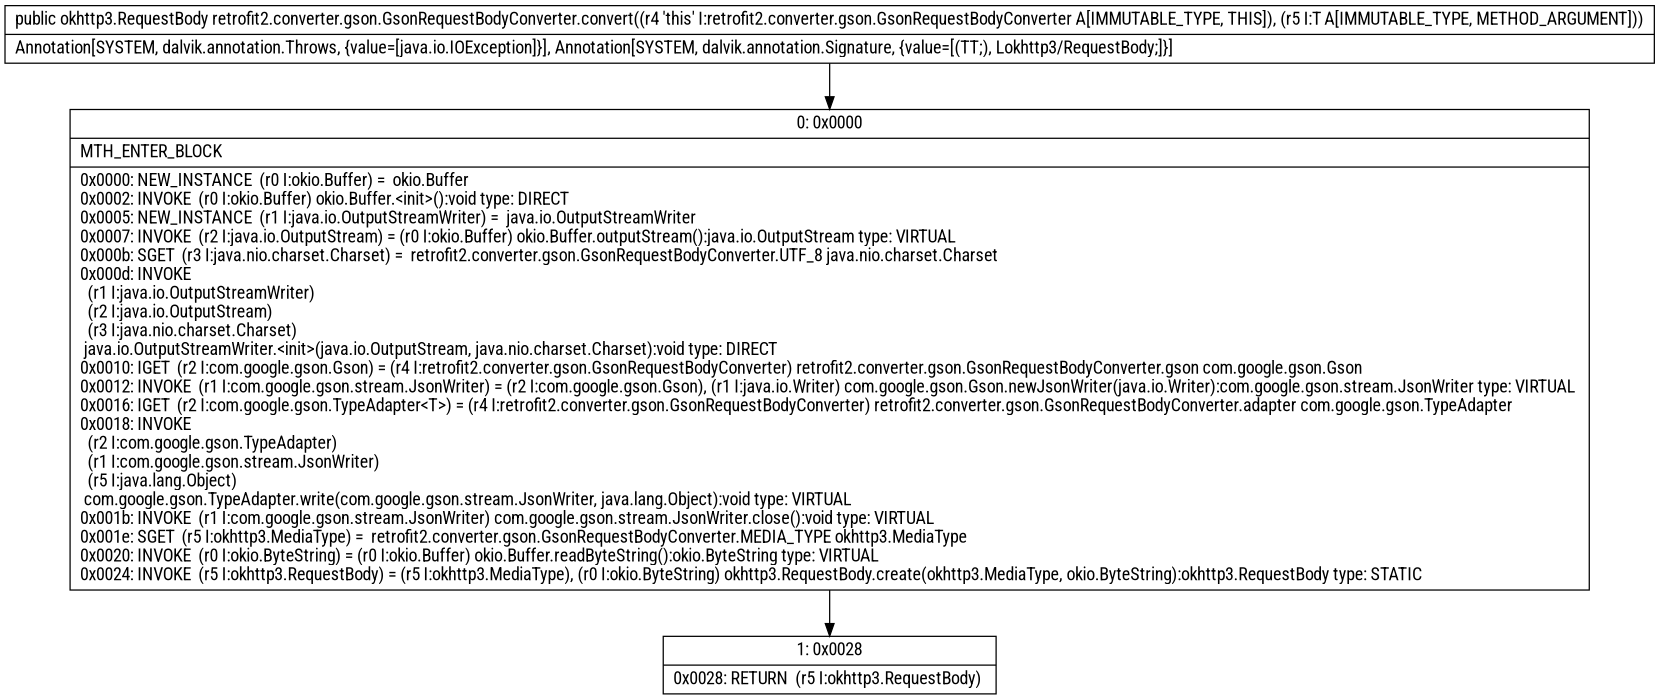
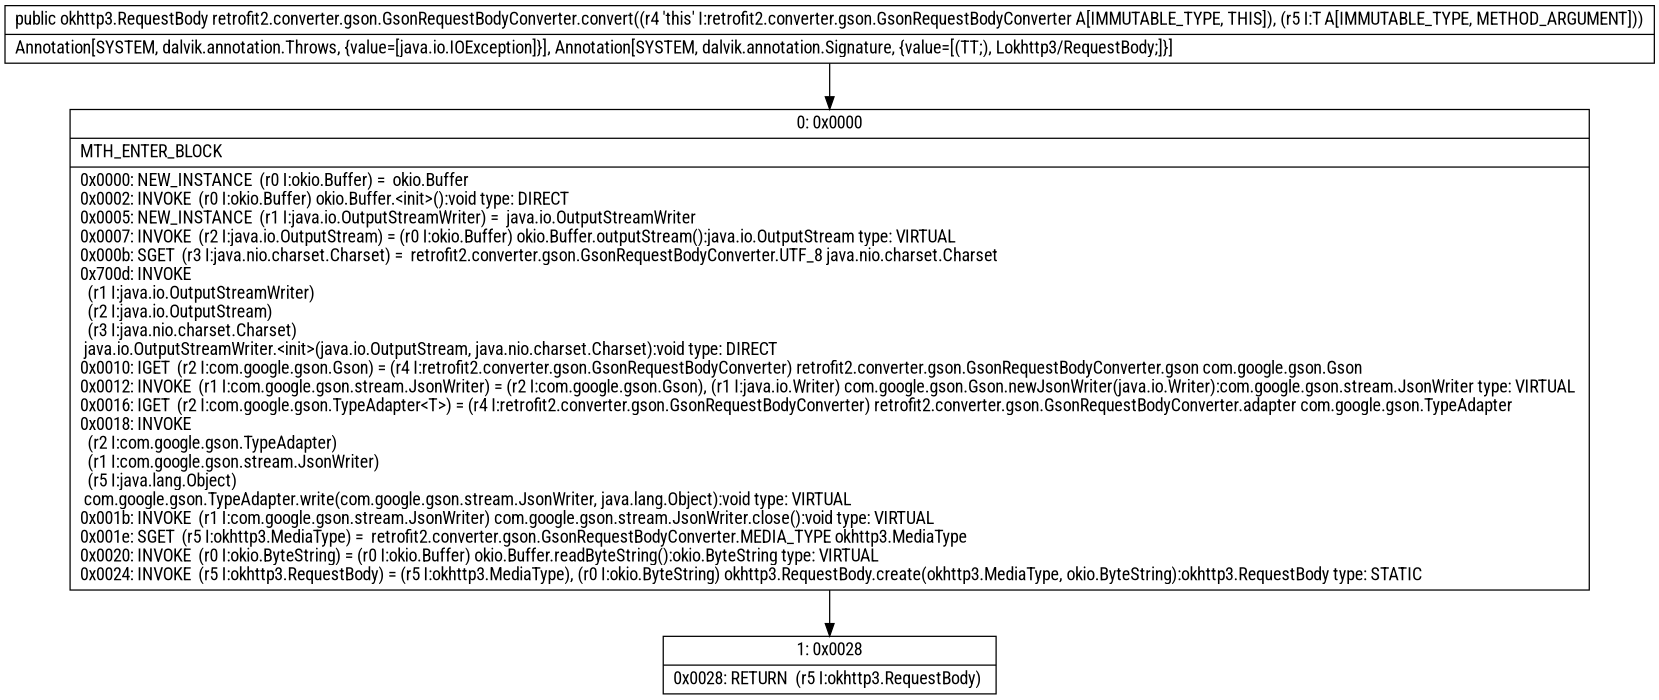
node "0: 0x0000": text "0x000d: INVOKE" -> "0x700d: INVOKE"
